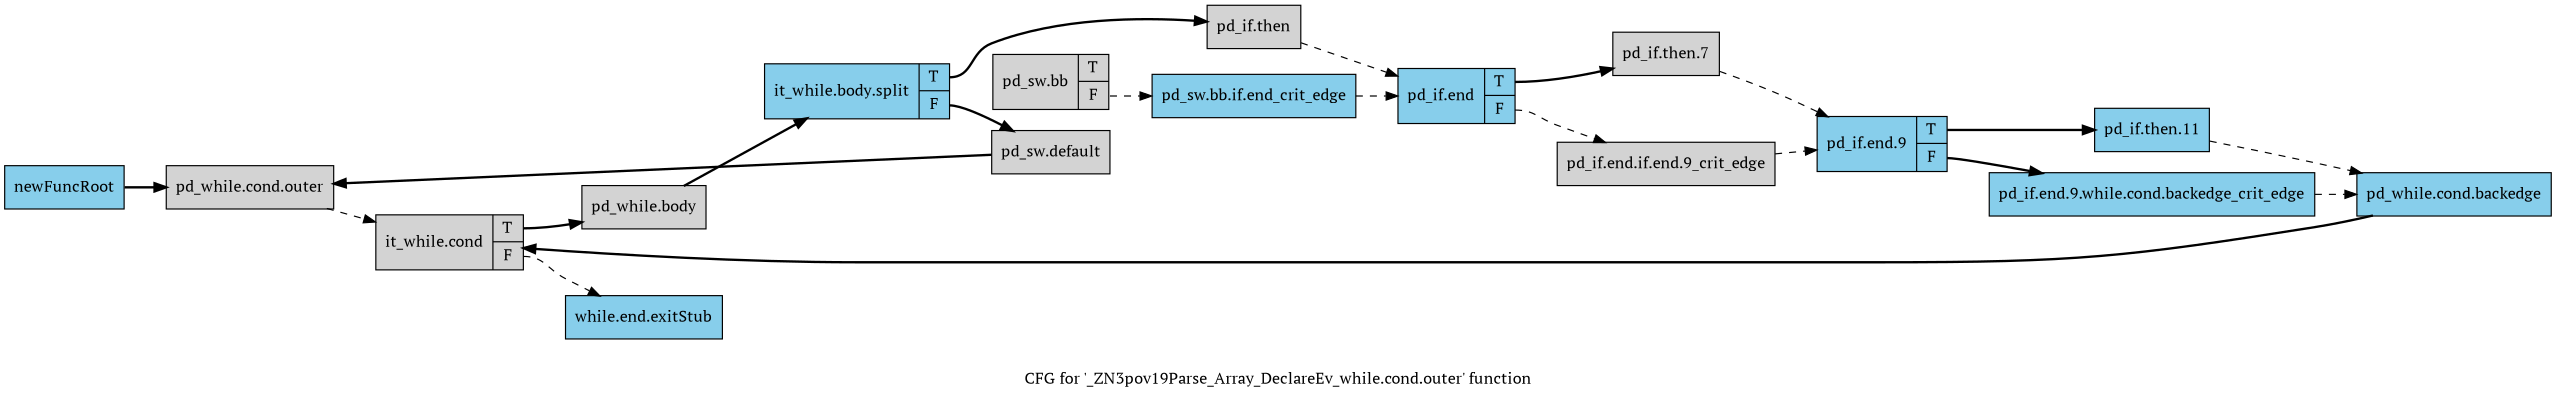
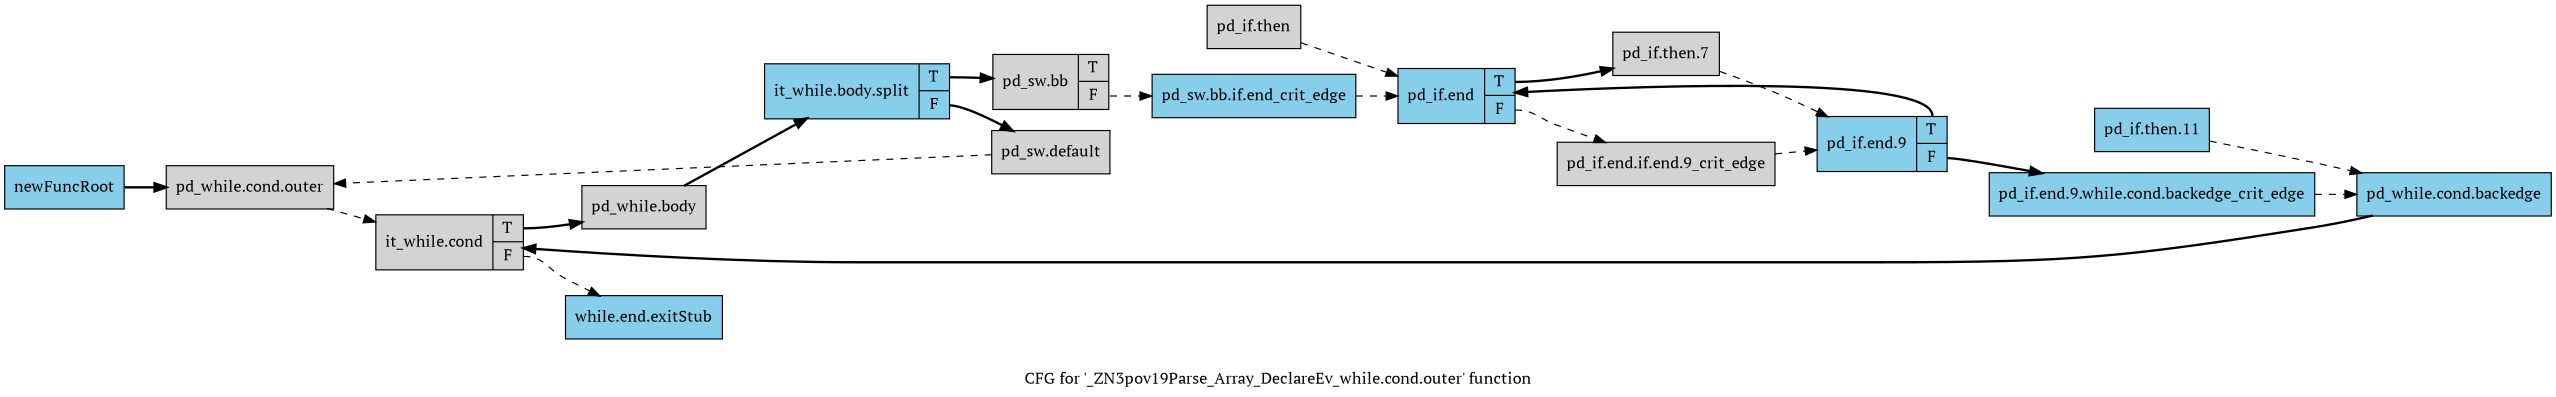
edge "it_while.body.split" -> "pd_if.then": now "it_while.body.split" -> "pd_sw.bb"
edge "pd_if.end.9" -> "pd_if.then.11": now "pd_if.end.9" -> "pd_if.end"
edge "pd_sw.default" -> "pd_while.cond.outer": style bold -> dashed
